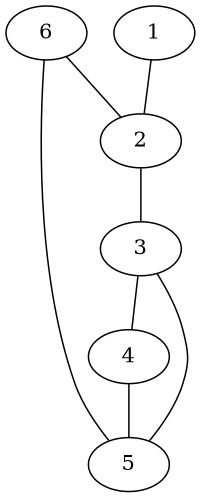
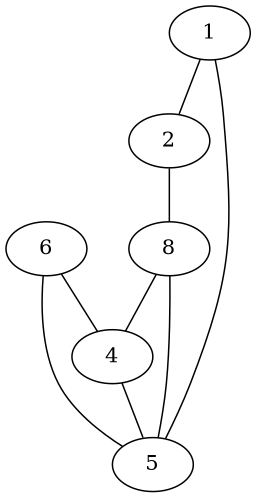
edge "6" -- "2": now "6" -- "4"
node "3": label "3" -> "8"
edge "1" -- "5": added
